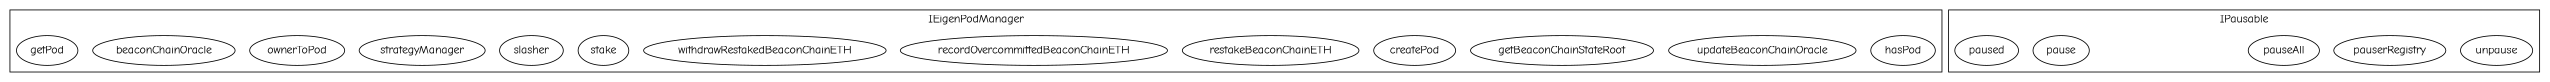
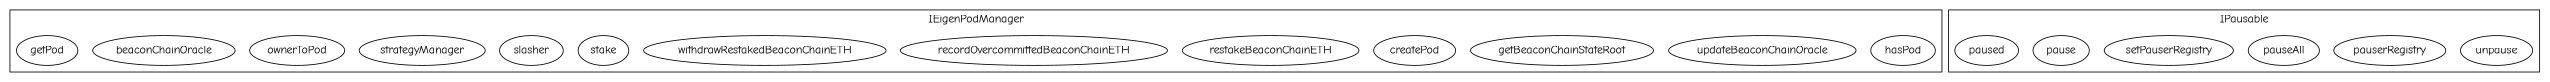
node "setPauserRegistry": added
